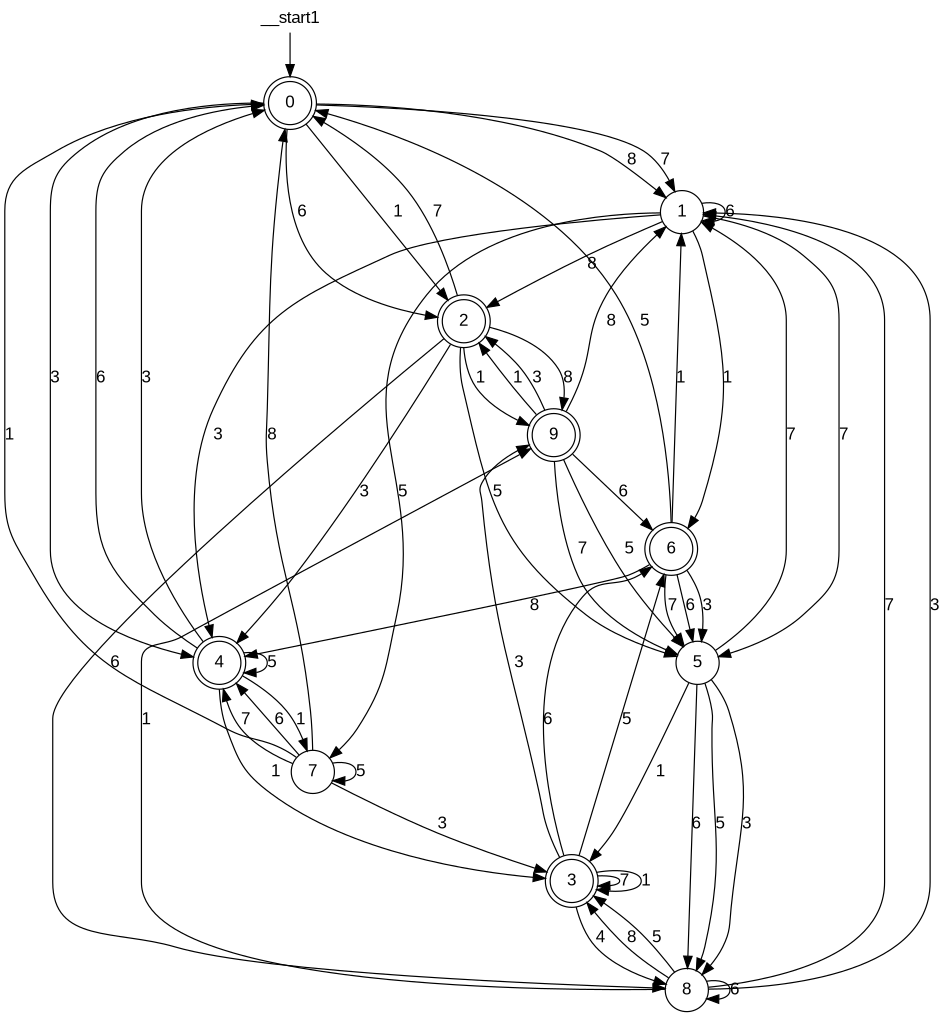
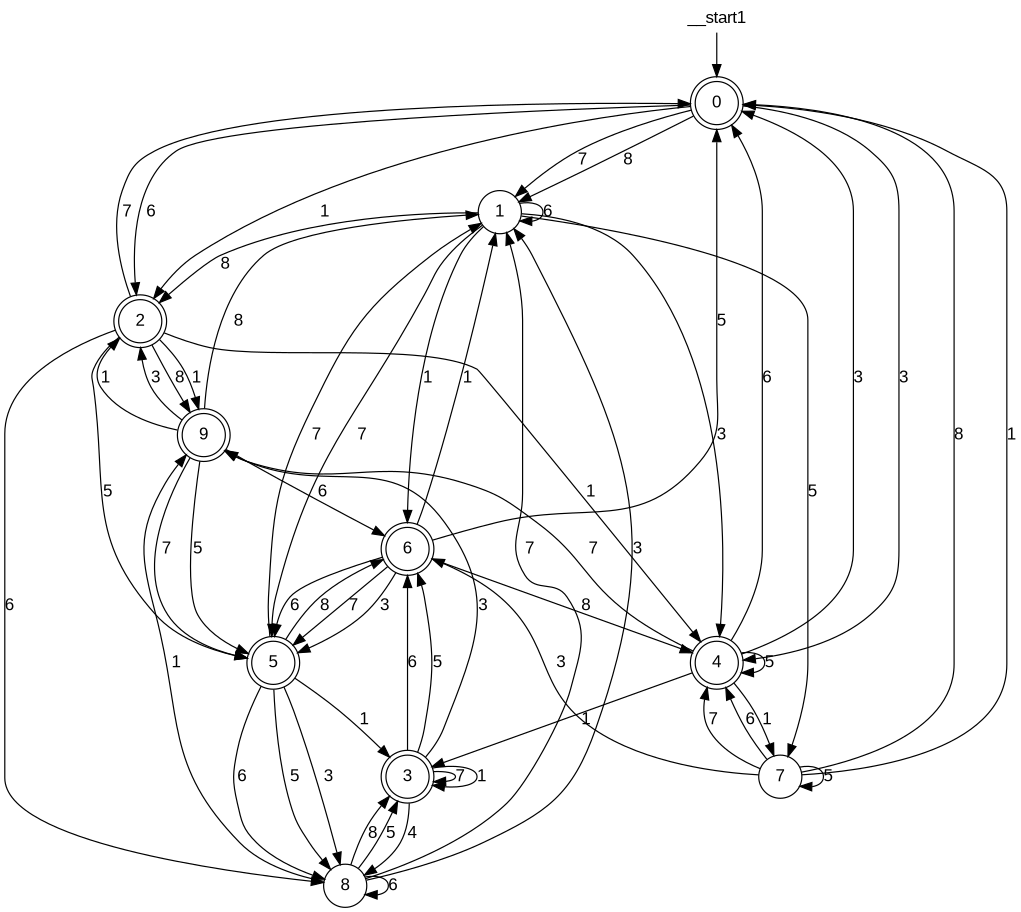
edge "2" -> "4": label "3" -> "1"
edge "4" -> "9": added, label "7"
edge "5" -> "6": added, label "8"
node "5": shape circle -> doublecircle
edge "7" -> "3": now "7" -> "6"
